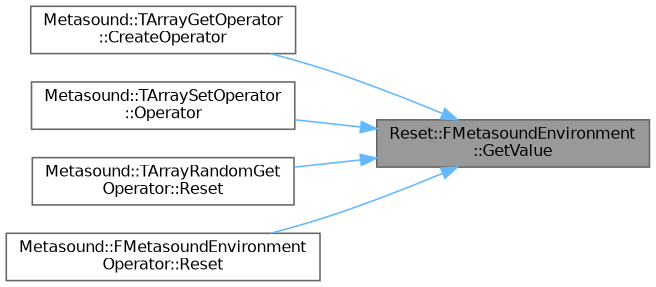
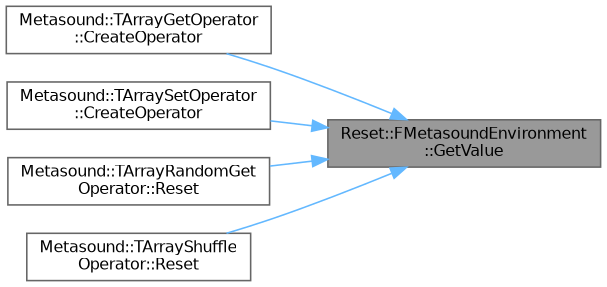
node "Metasound::TArraySetOperator ::Operator": label "Metasound::TArraySetOperator ::Operator" -> "Metasound::TArraySetOperator ::CreateOperator"
node "Metasound::FMetasoundEnvironment Operator::Reset": label "Metasound::FMetasoundEnvironment Operator::Reset" -> "Metasound::TArrayShuffle Operator::Reset"
